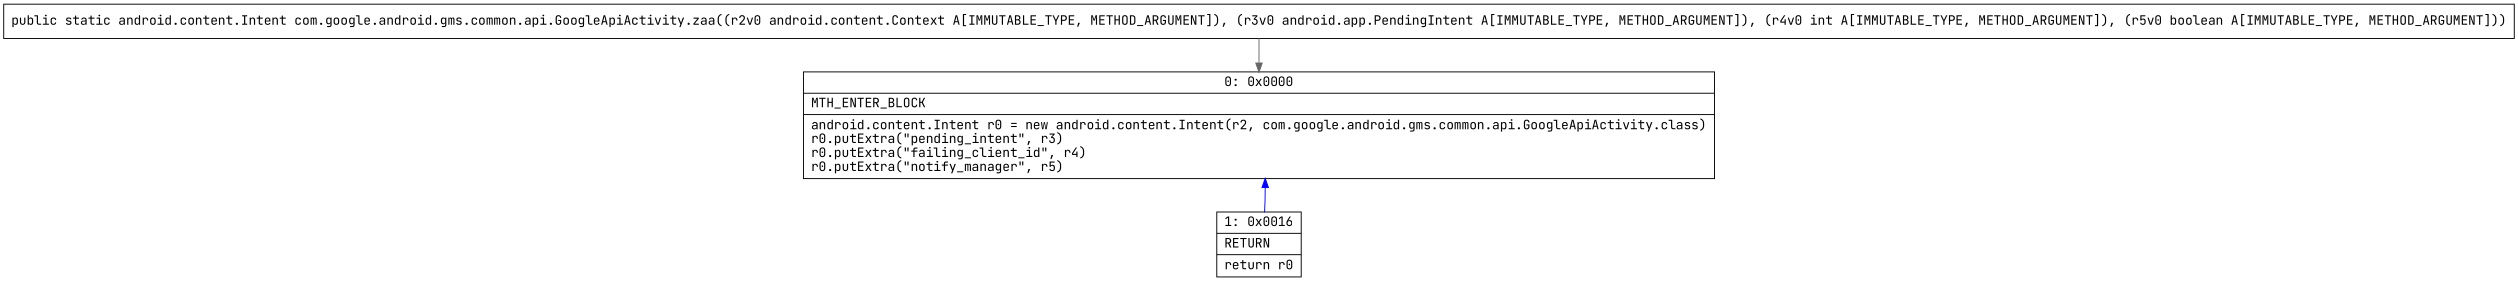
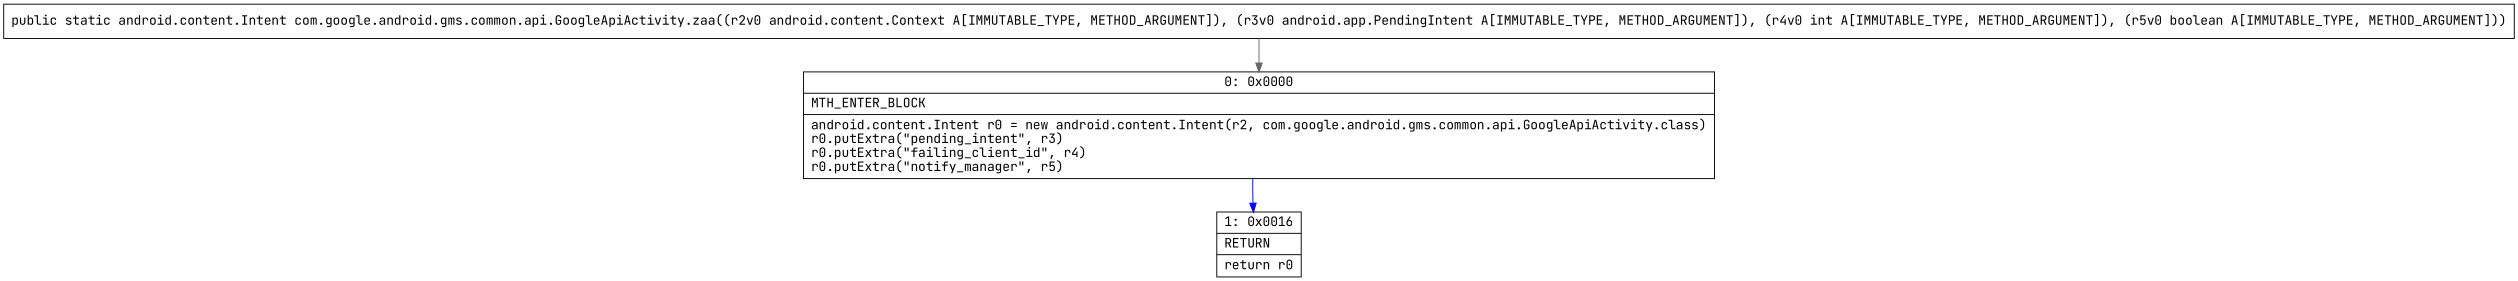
edge "1: 0x0016" -> "0: 0x0000": reversed
